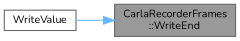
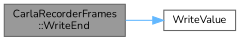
edge "WriteValue" -> "CarlaRecorderFrames ::WriteEnd": reversed
